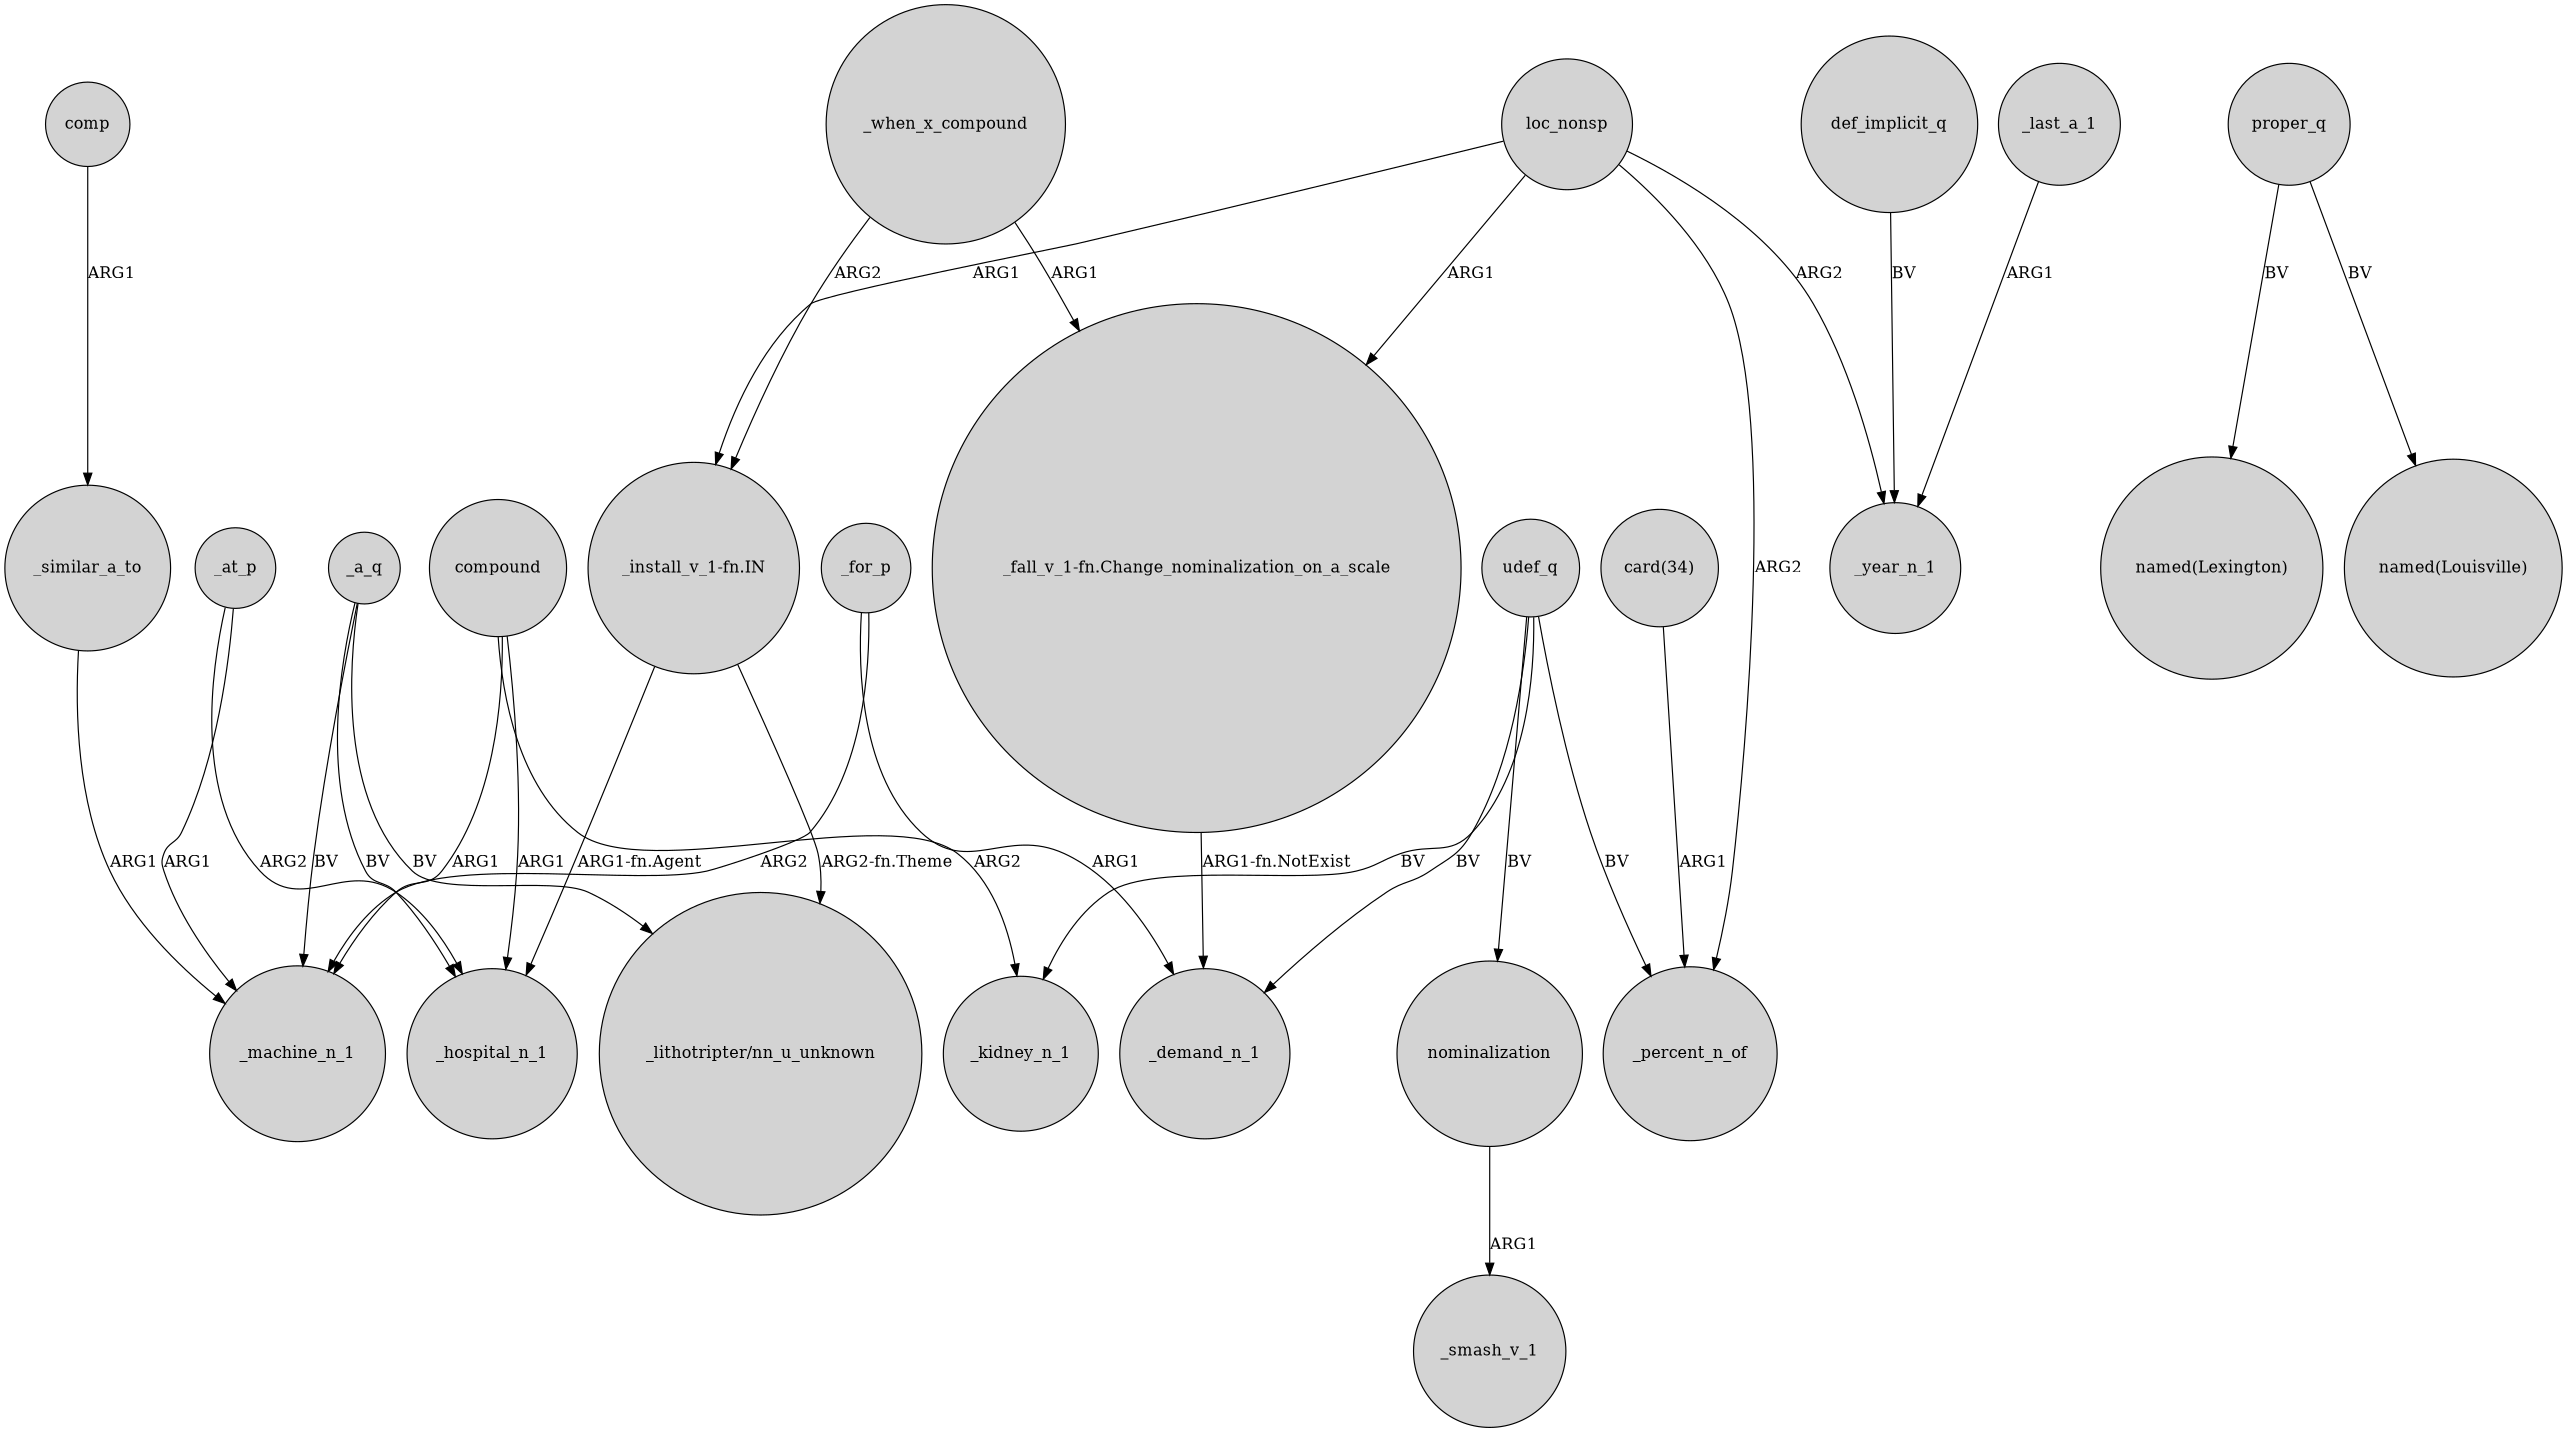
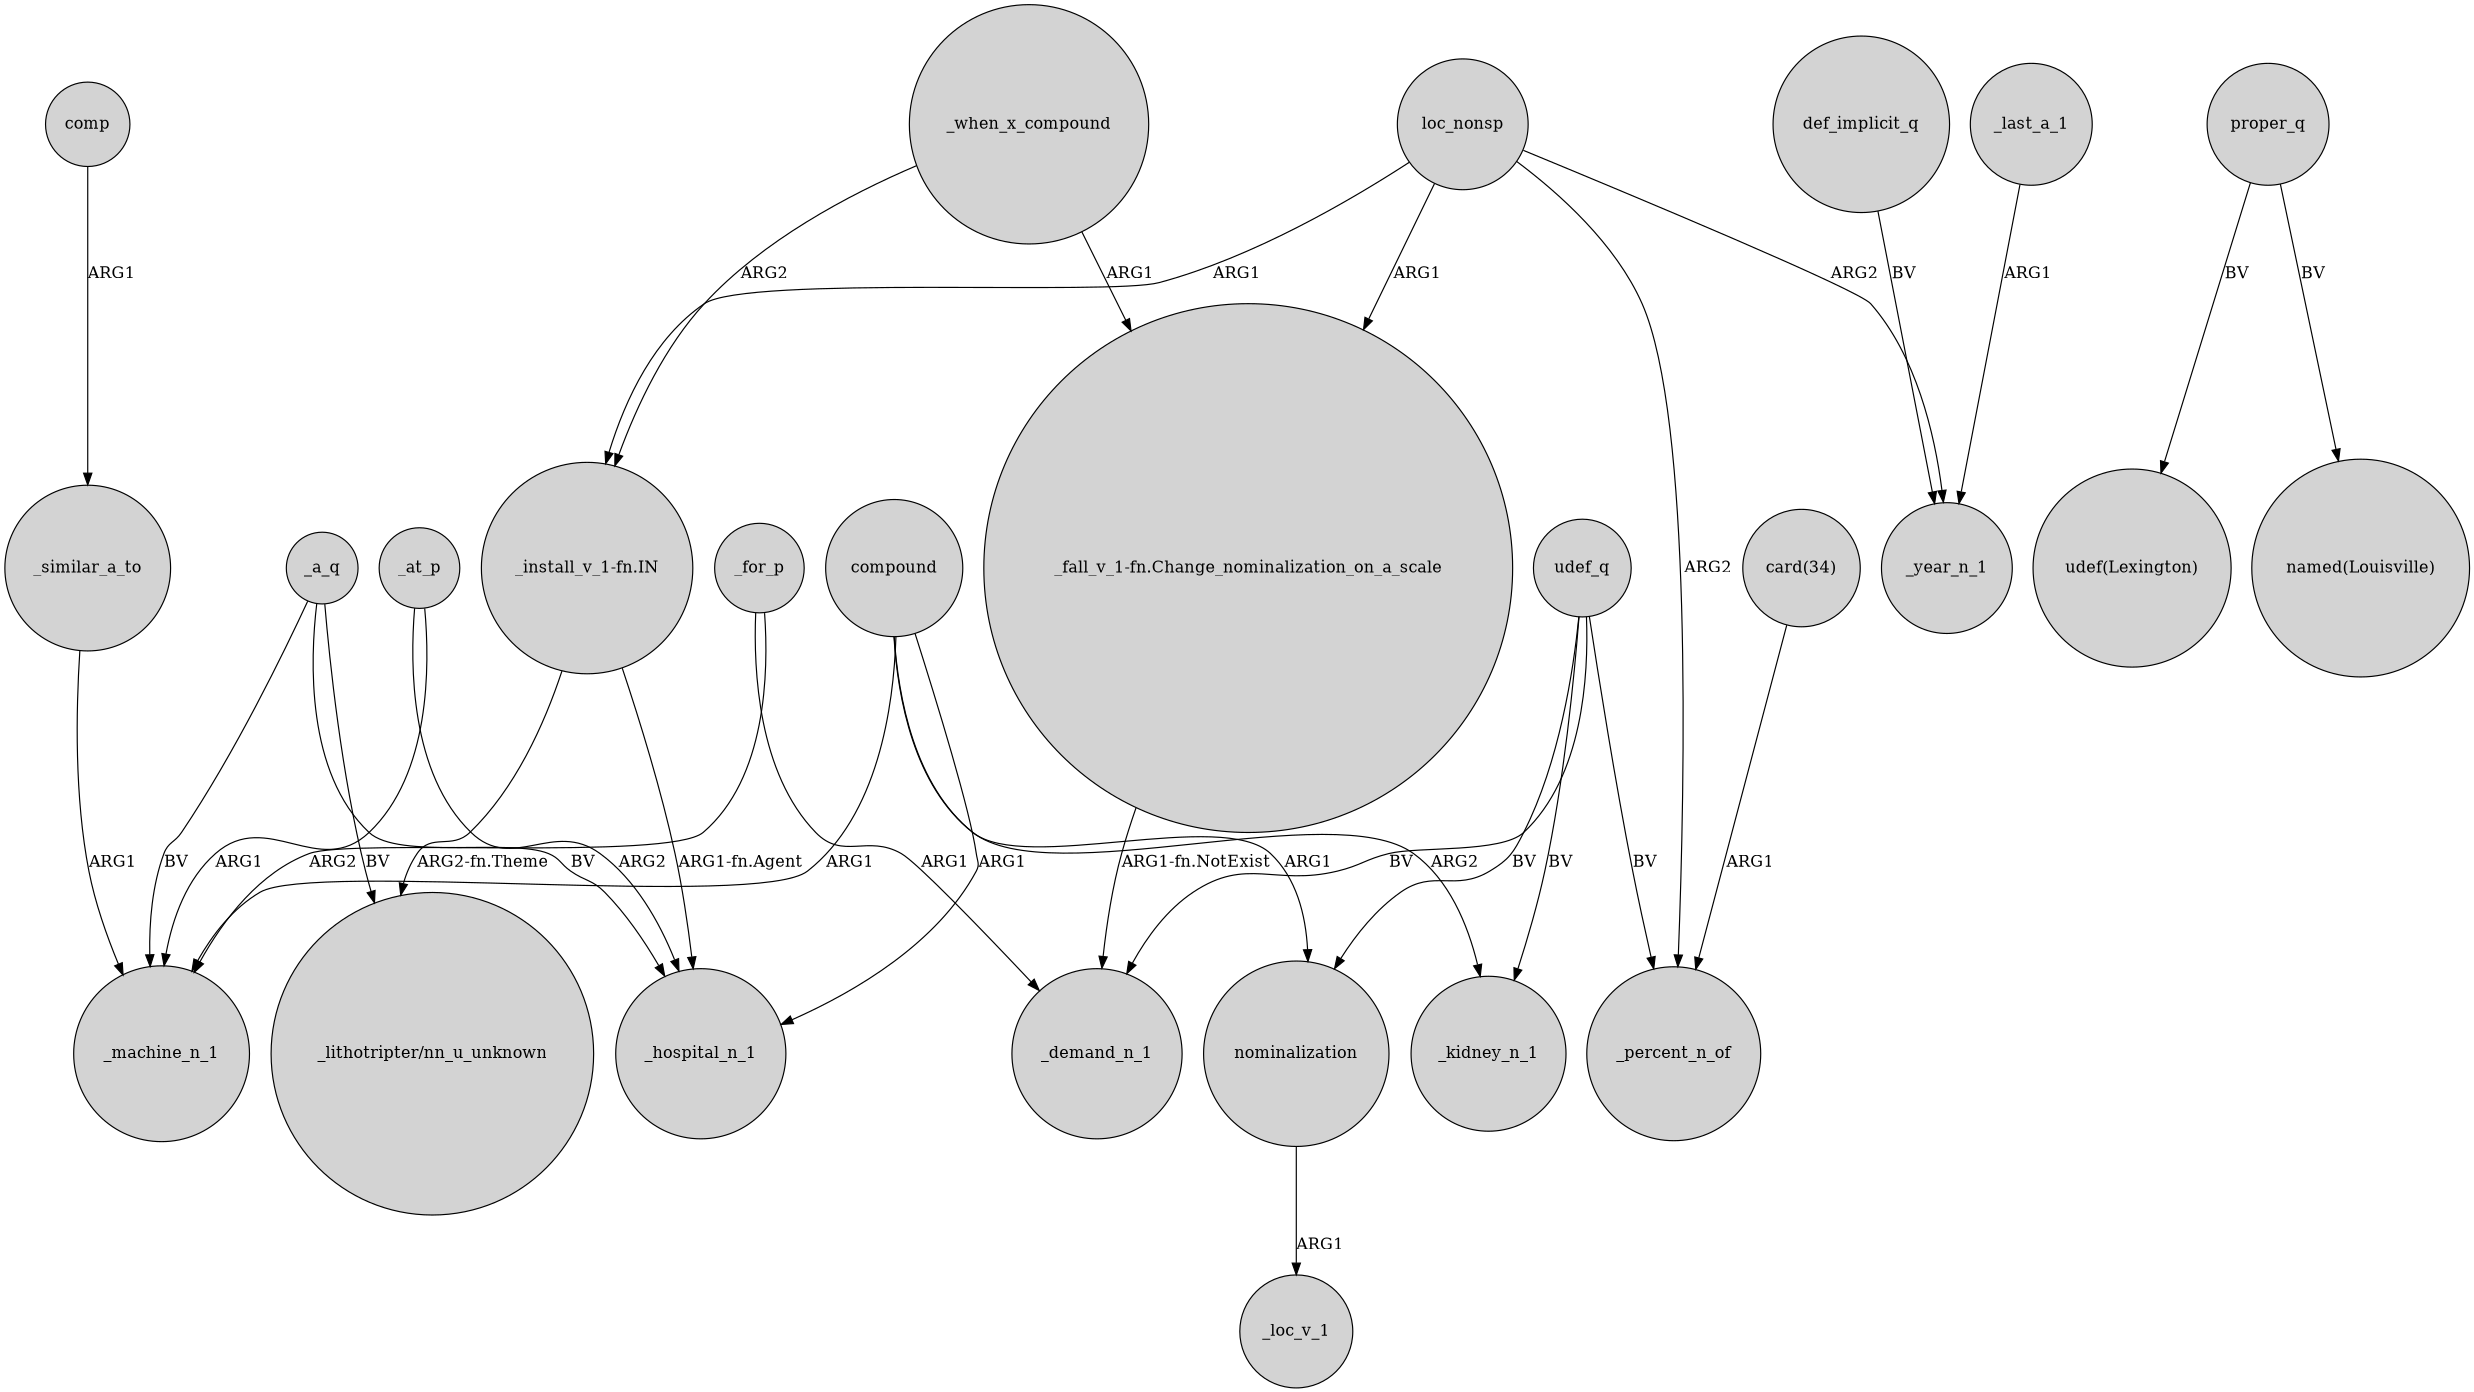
node "named(Lexington)": label "named(Lexington)" -> "udef(Lexington)"
edge "compound" -> "nominalization": added, label "ARG1"
node "_smash_v_1": label "_smash_v_1" -> "_loc_v_1"
